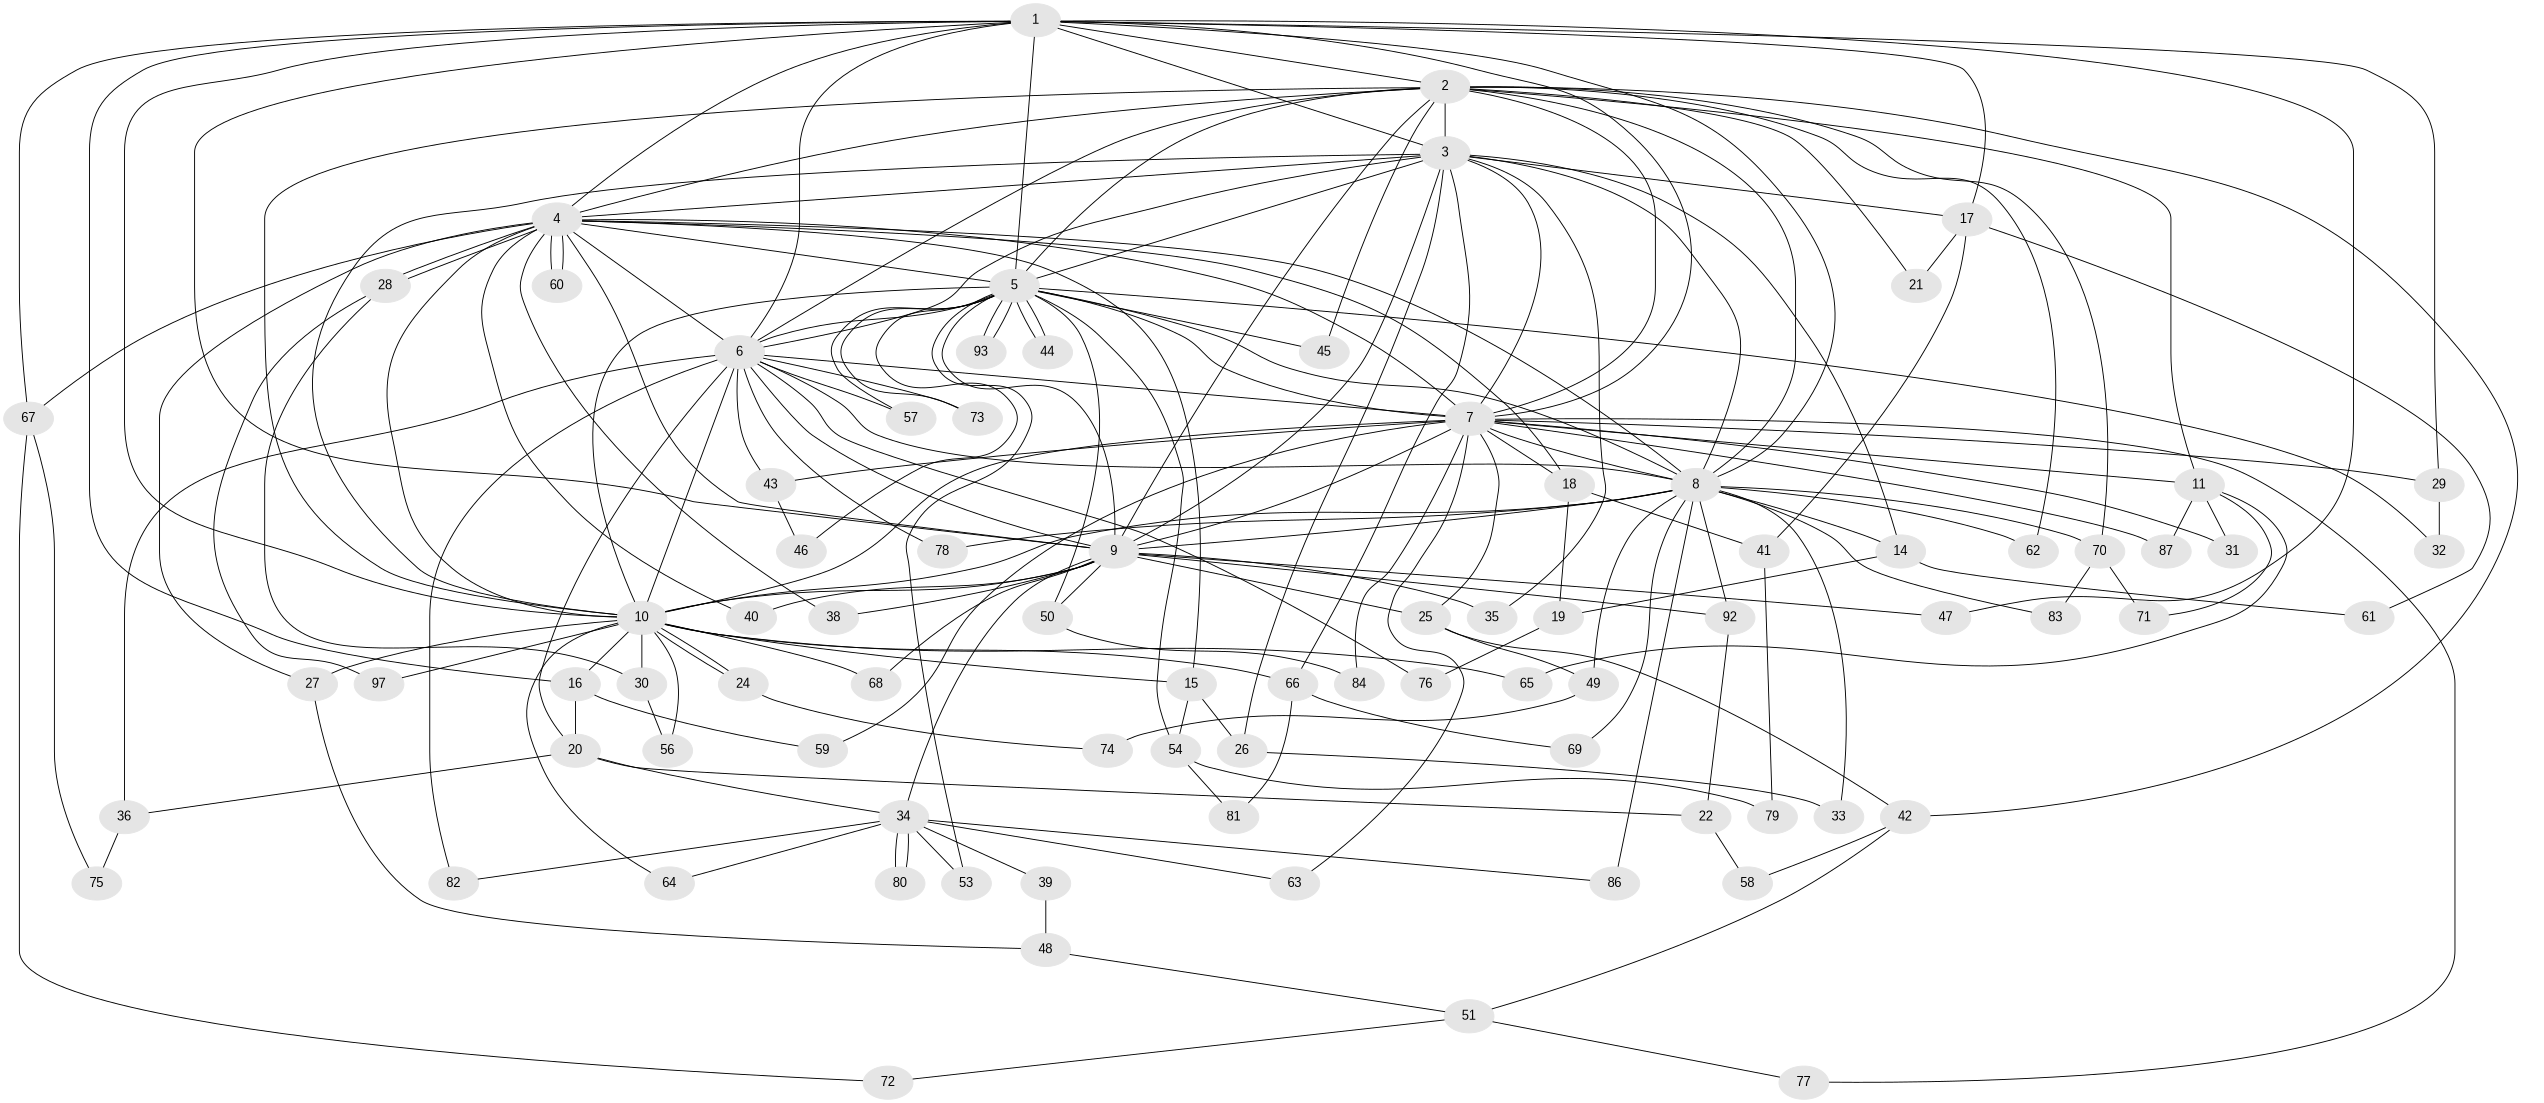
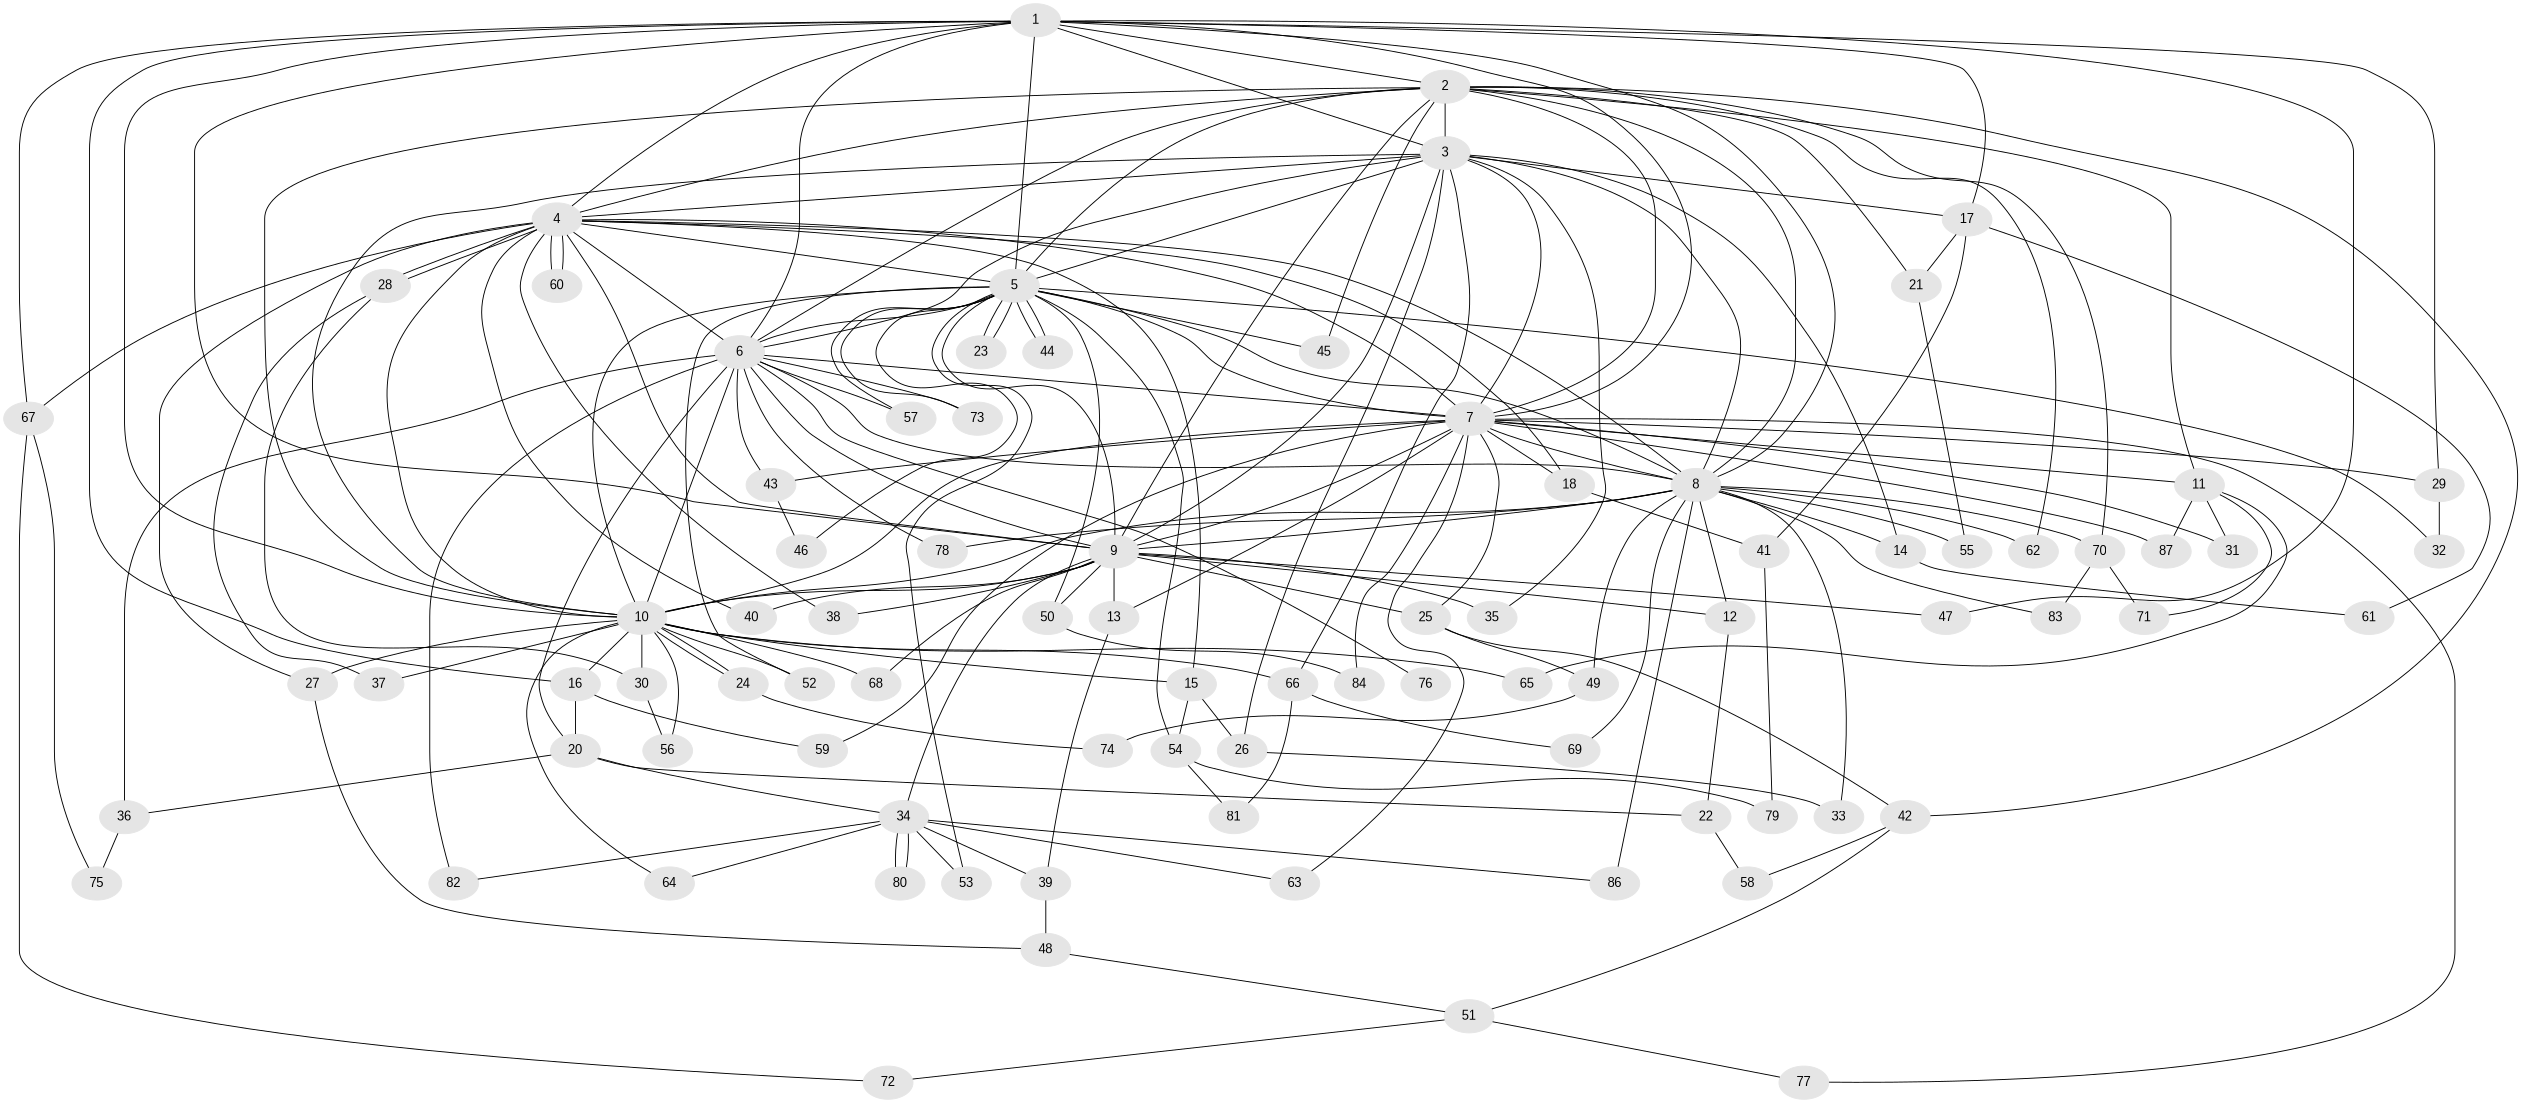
node "93": label "93" -> "23"
node "55": added
node "13": added
node "19": removed
node "92": label "92" -> "12"
node "97": label "97" -> "37"
node "52": added
